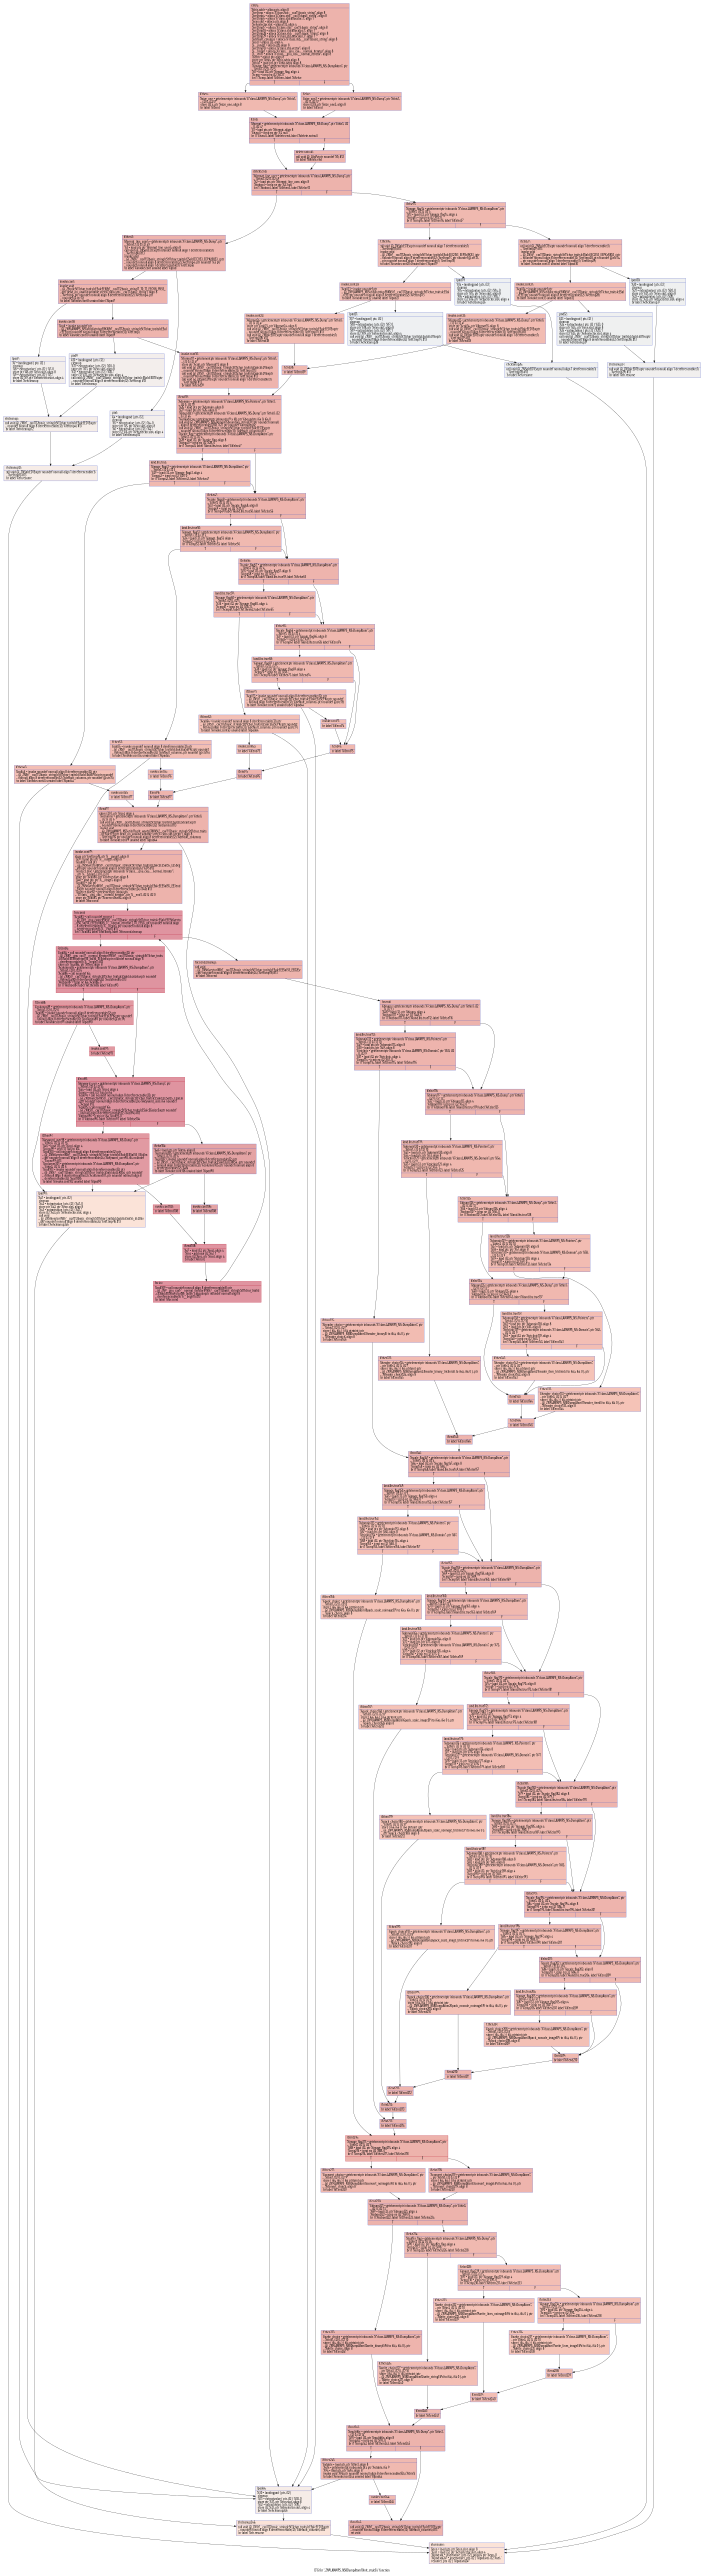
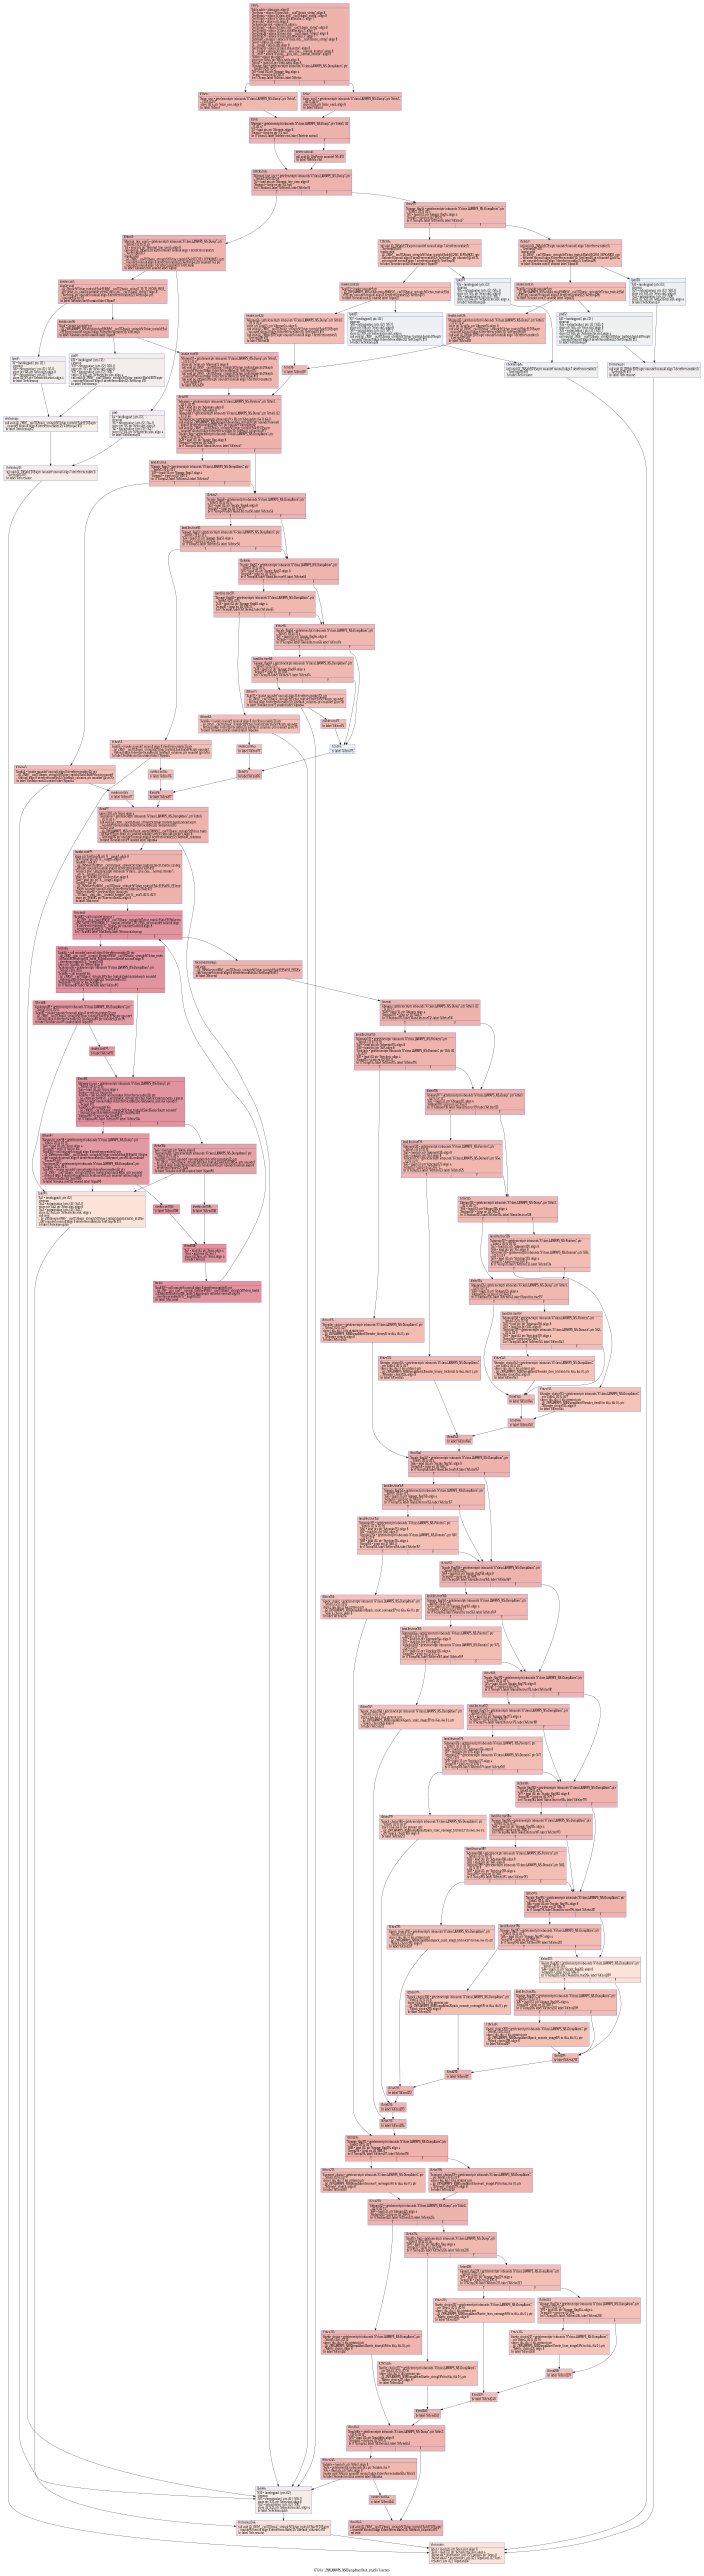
node "if.end74:": fillcolor #dc5d4a70 -> #d9dce170
node "if.else201:": fillcolor #dc5d4a70 -> #f6bfa670
